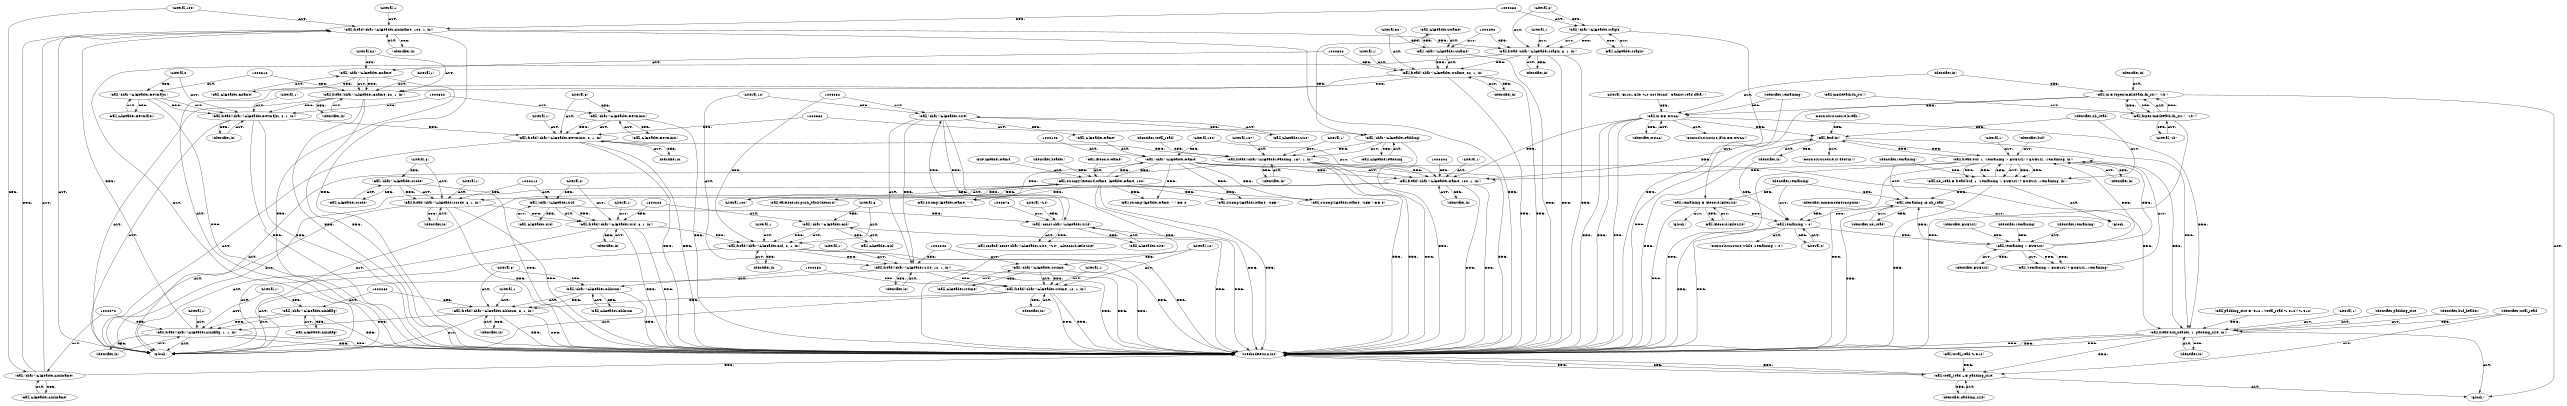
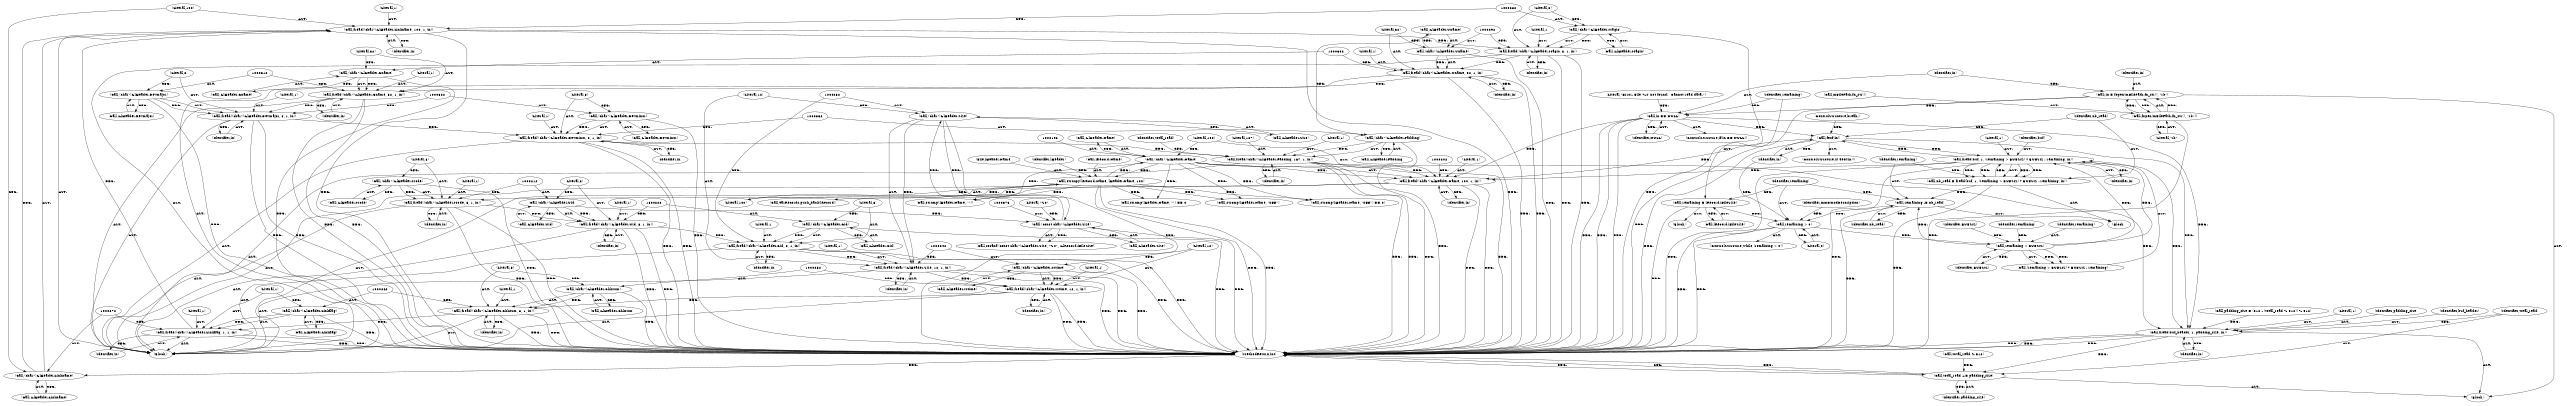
edge "(Call,(char*)&lHeader.Size)" -> "(Call,&lHeader.Name)": now "(Call,(char*)&lHeader.Name)" -> "(Call,&lHeader.Name)"
node "(Identifier,header)": label "(Identifier,header)" -> "(Identifier,lHeader)"
edge "(Call,fread((char*)&lHeader.Size, 12, 1, in))" -> "(Call,fread((char*)&lHeader.Mtime, 12, 1, in))": label "CFG: " -> "DDG: "
edge "(Call,(char*)&lHeader.Linkname)" -> "(MethodReturn,int)": reversed
